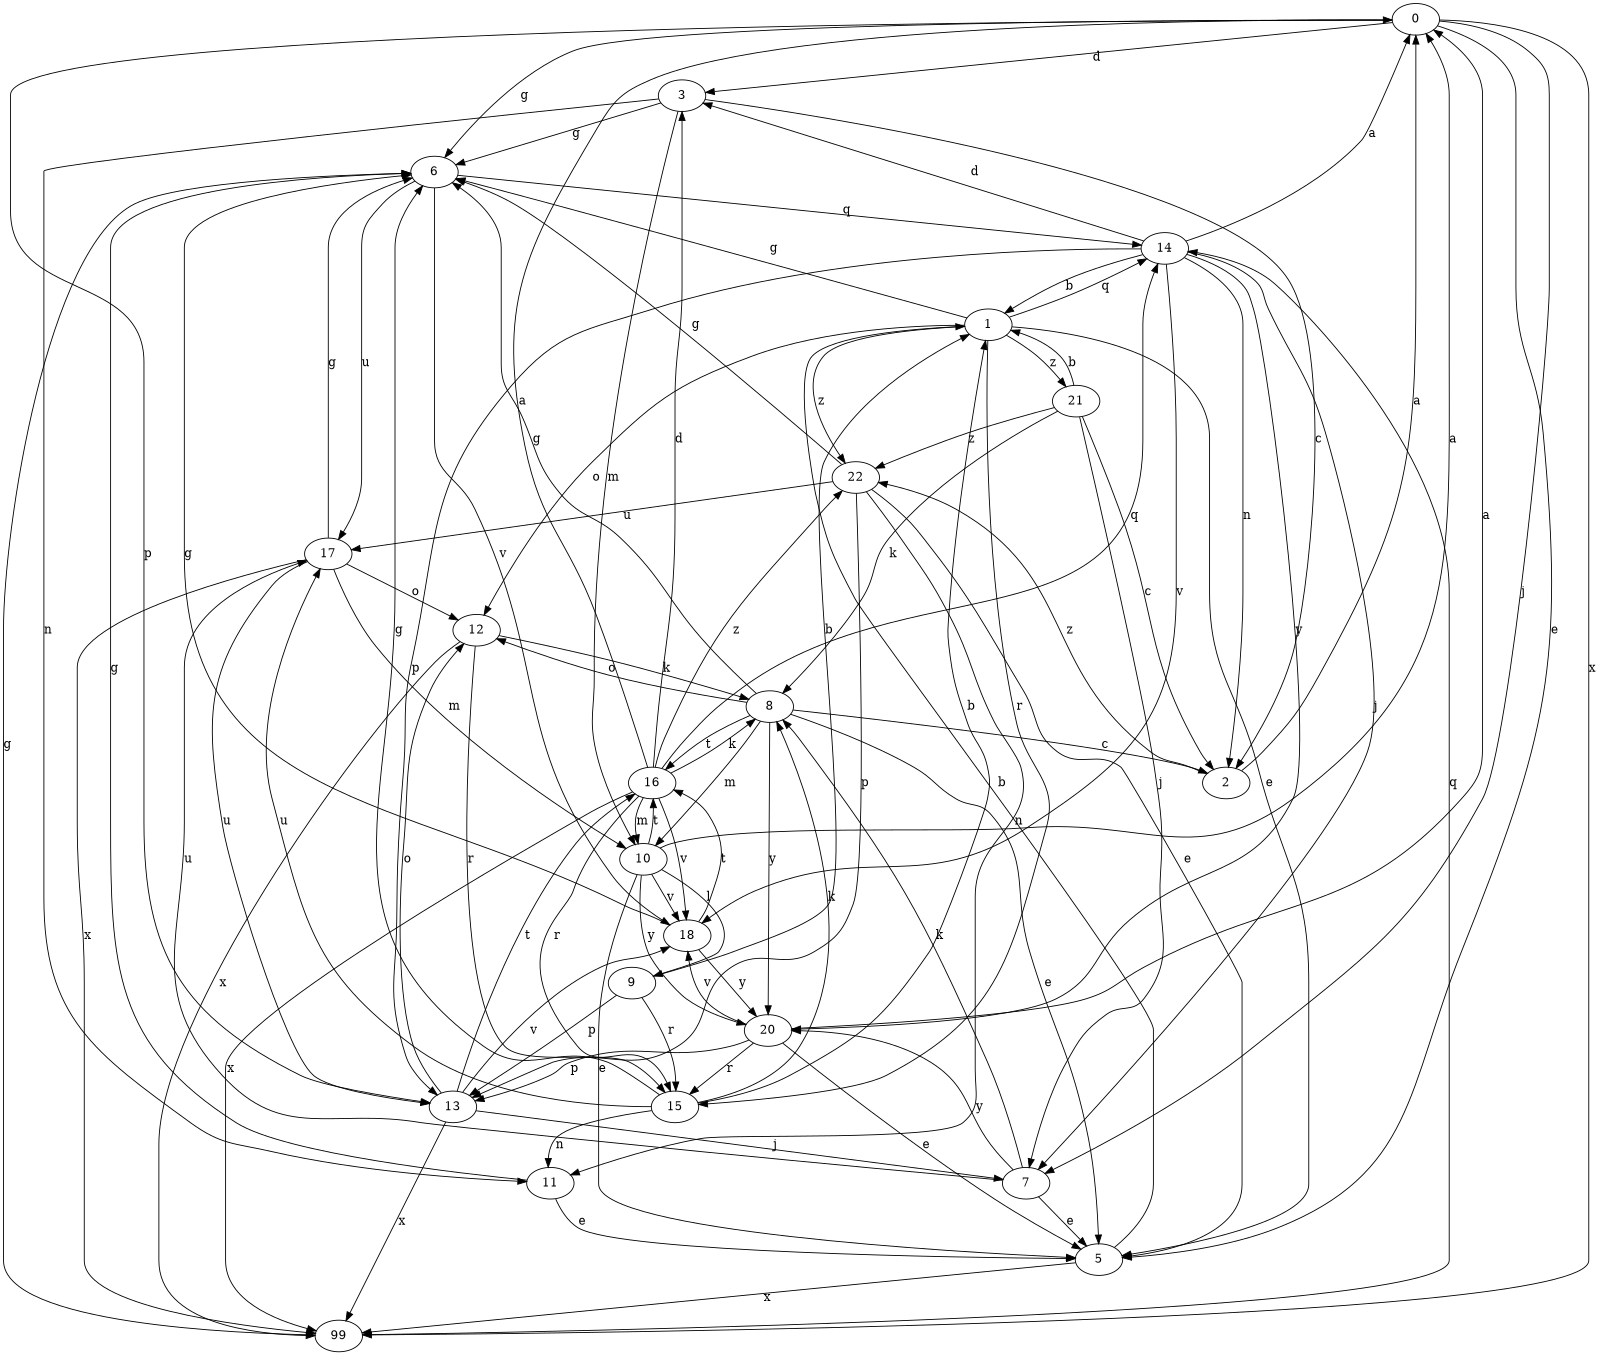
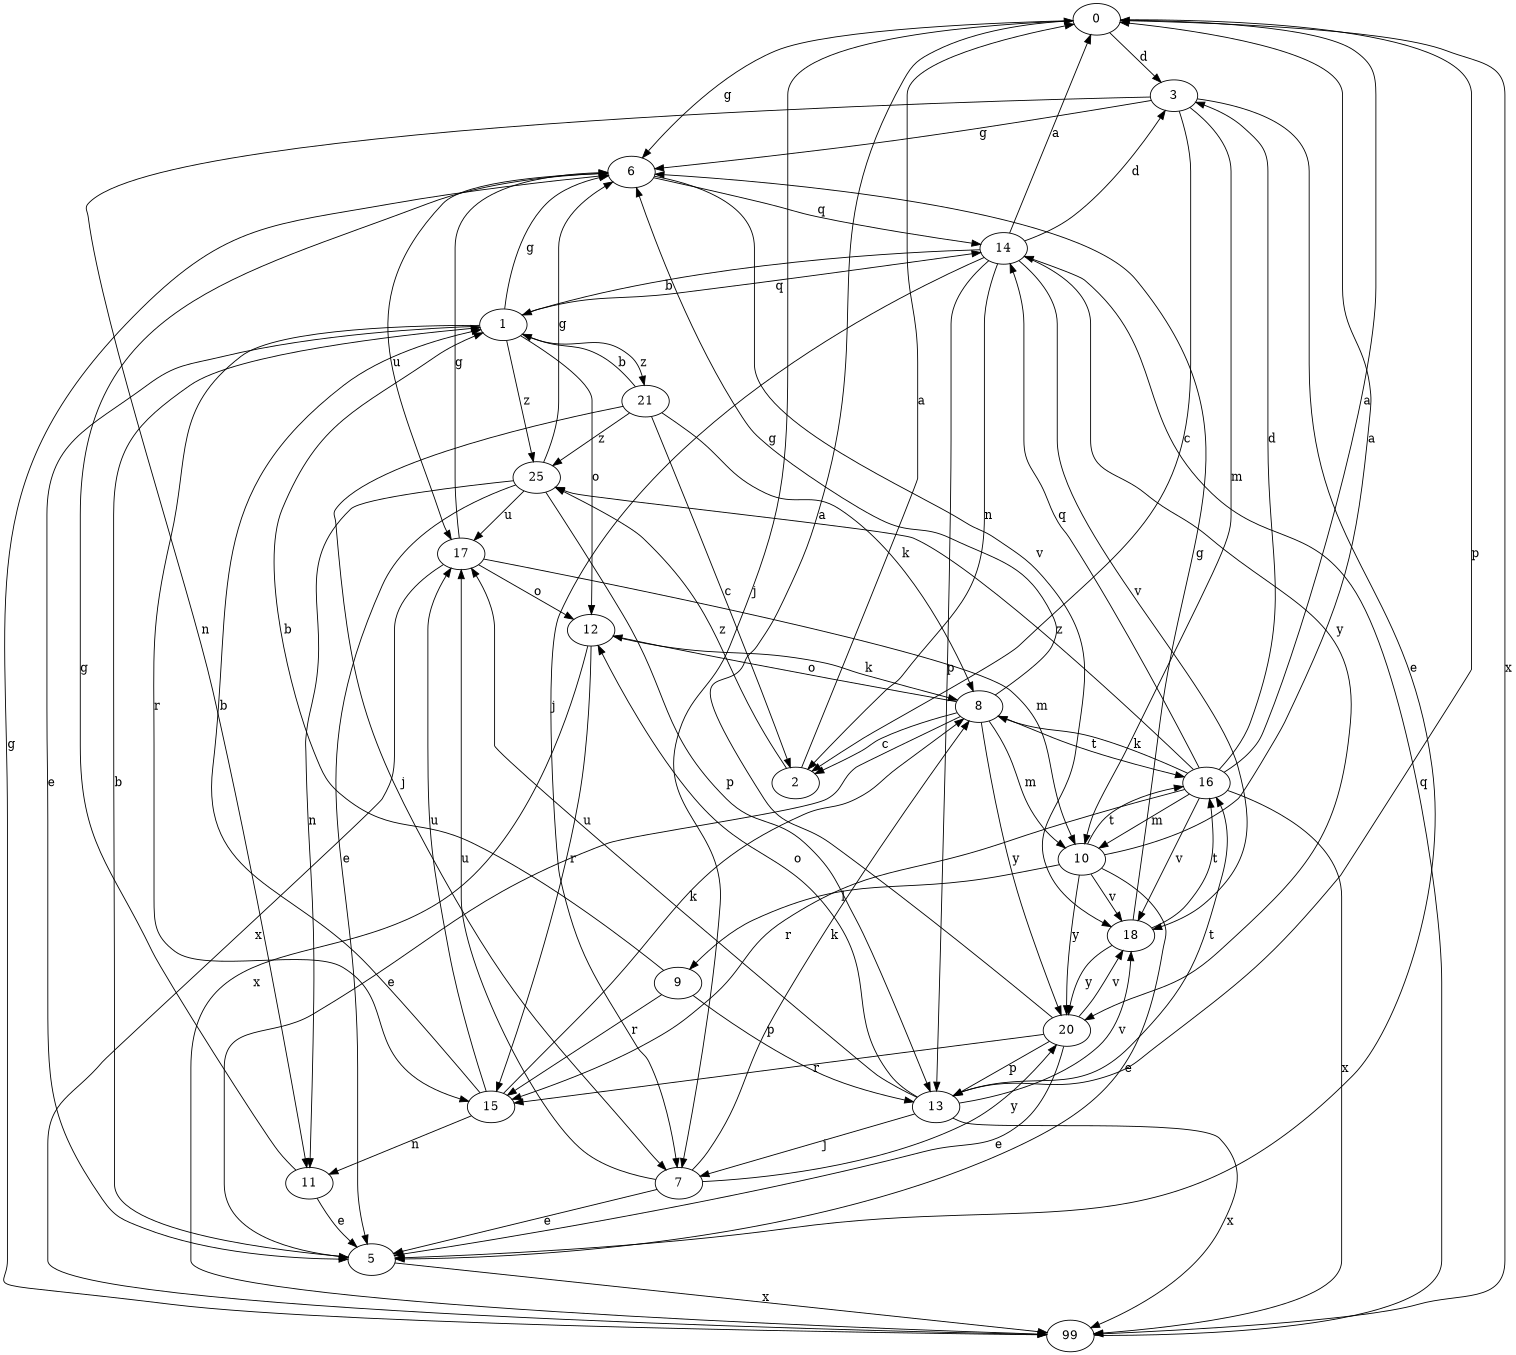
node "22": label "22" -> "25"
edge "0" -> "5": now "3" -> "5"
edge "15" -> "6": removed, label "g"
edge "17" -> "13": reversed
